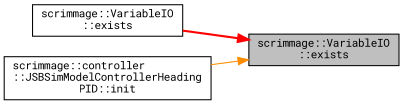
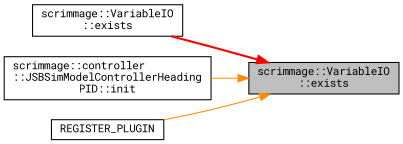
node "REGISTER_PLUGIN": added
